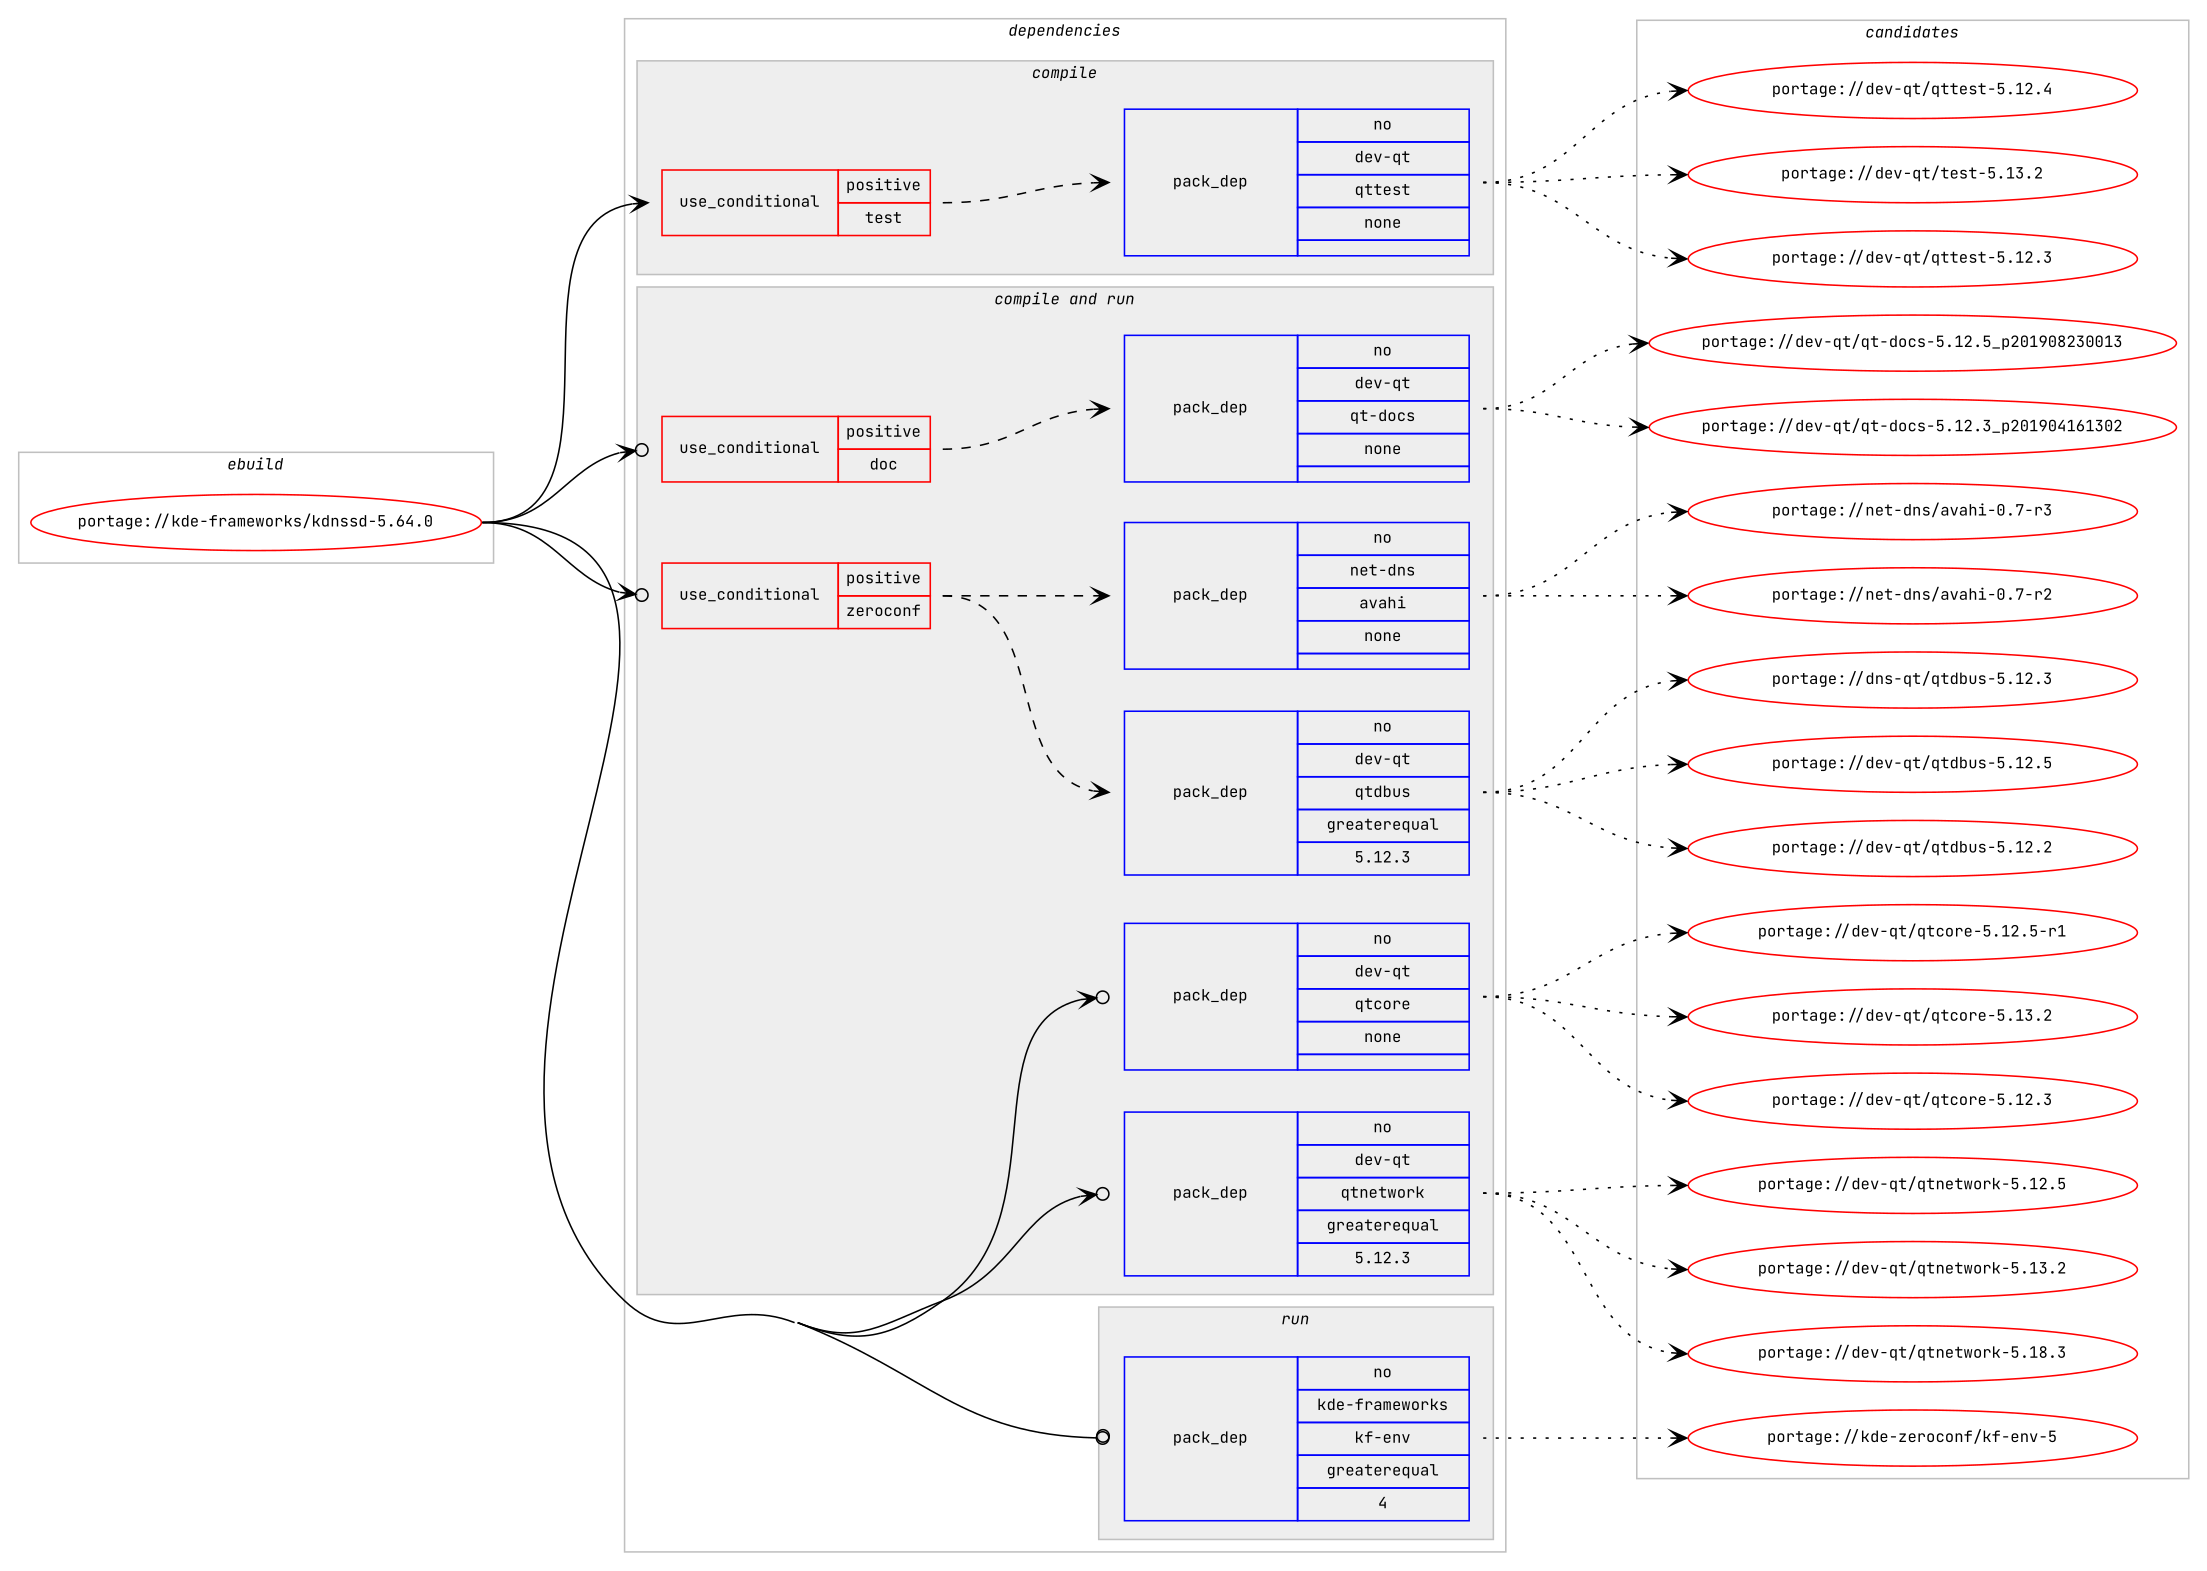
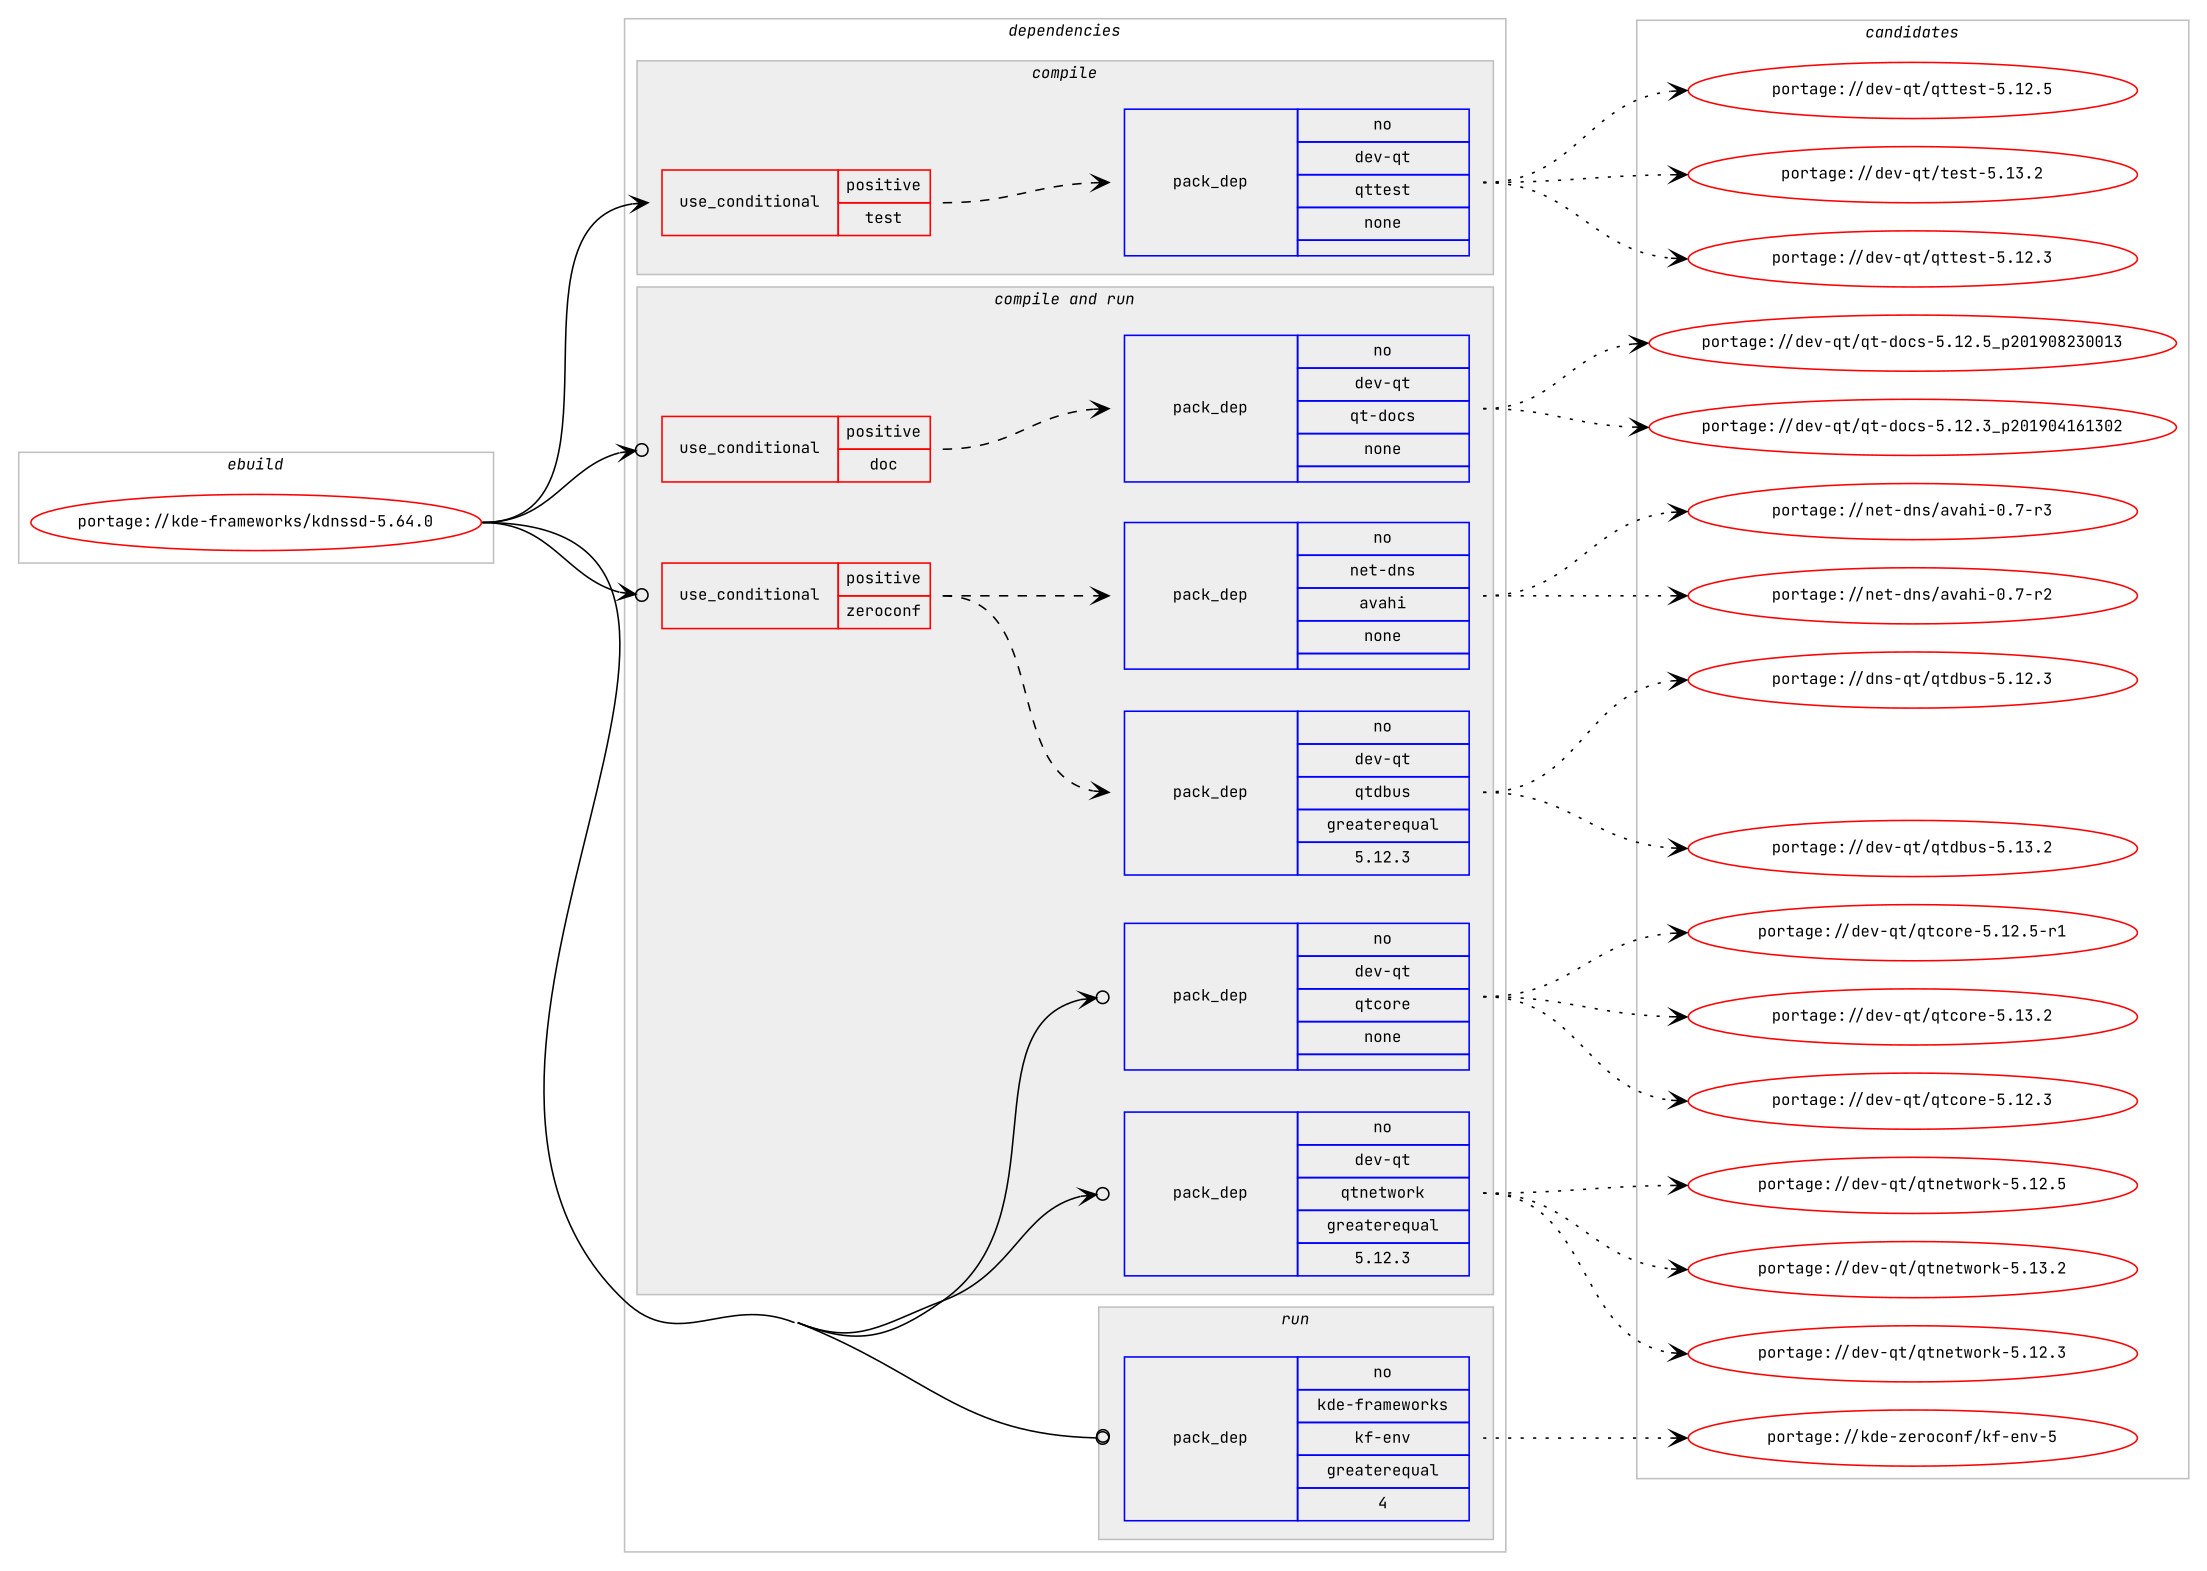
node "portage://dev-qt/qttest-5.12.4": label "portage://dev-qt/qttest-5.12.4" -> "portage://dev-qt/qttest-5.12.5"
node "portage://dev-qt/qtdbus-5.12.5": removed
node "portage://dev-qt/qtdbus-5.12.2": label "portage://dev-qt/qtdbus-5.12.2" -> "portage://dev-qt/qtdbus-5.13.2"
node "portage://dev-qt/qtnetwork-5.18.3": label "portage://dev-qt/qtnetwork-5.18.3" -> "portage://dev-qt/qtnetwork-5.12.3"
